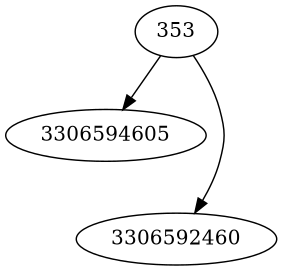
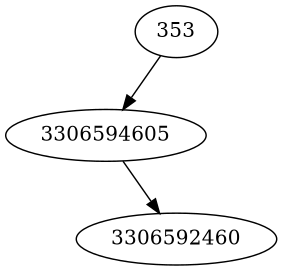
edge "353" -> "3306592460": now "3306594605" -> "3306592460"
